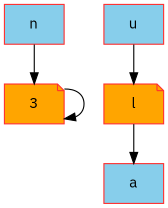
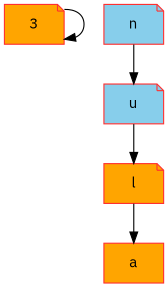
node "n": shape box -> note
node "u": shape box -> note
edge "n" -> "3": now "n" -> "u"
node "a": fillcolor skyblue -> orange
